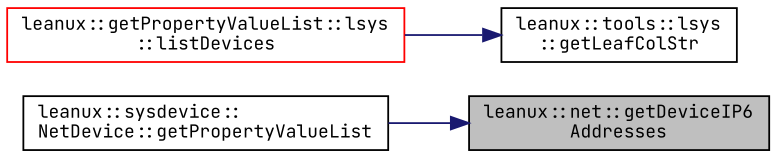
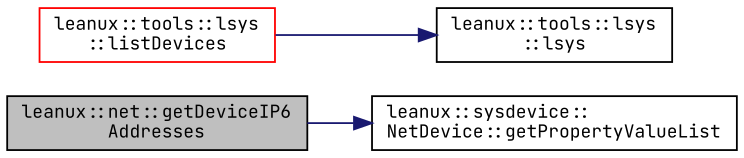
node "leanux::getPropertyValueList::lsys ::listDevices": label "leanux::getPropertyValueList::lsys ::listDevices" -> "leanux::tools::lsys ::listDevices"
node "leanux::tools::lsys ::getLeafColStr": label "leanux::tools::lsys ::getLeafColStr" -> "leanux::tools::lsys ::lsys"
edge "leanux::sysdevice:: NetDevice::getPropertyValueList" -> "leanux::net::getDeviceIP6 Addresses": reversed
